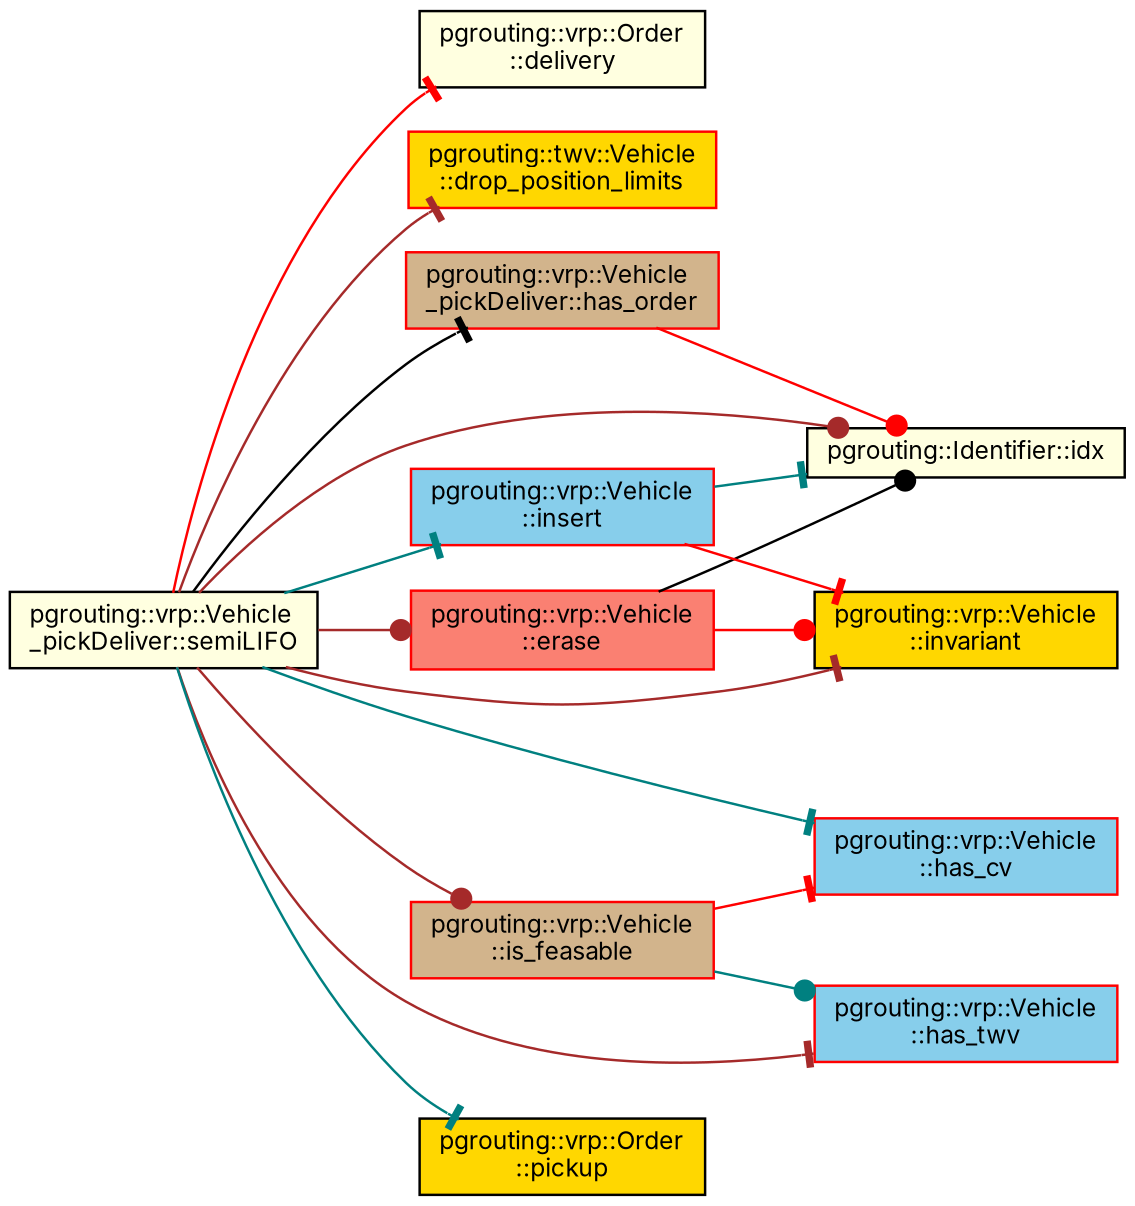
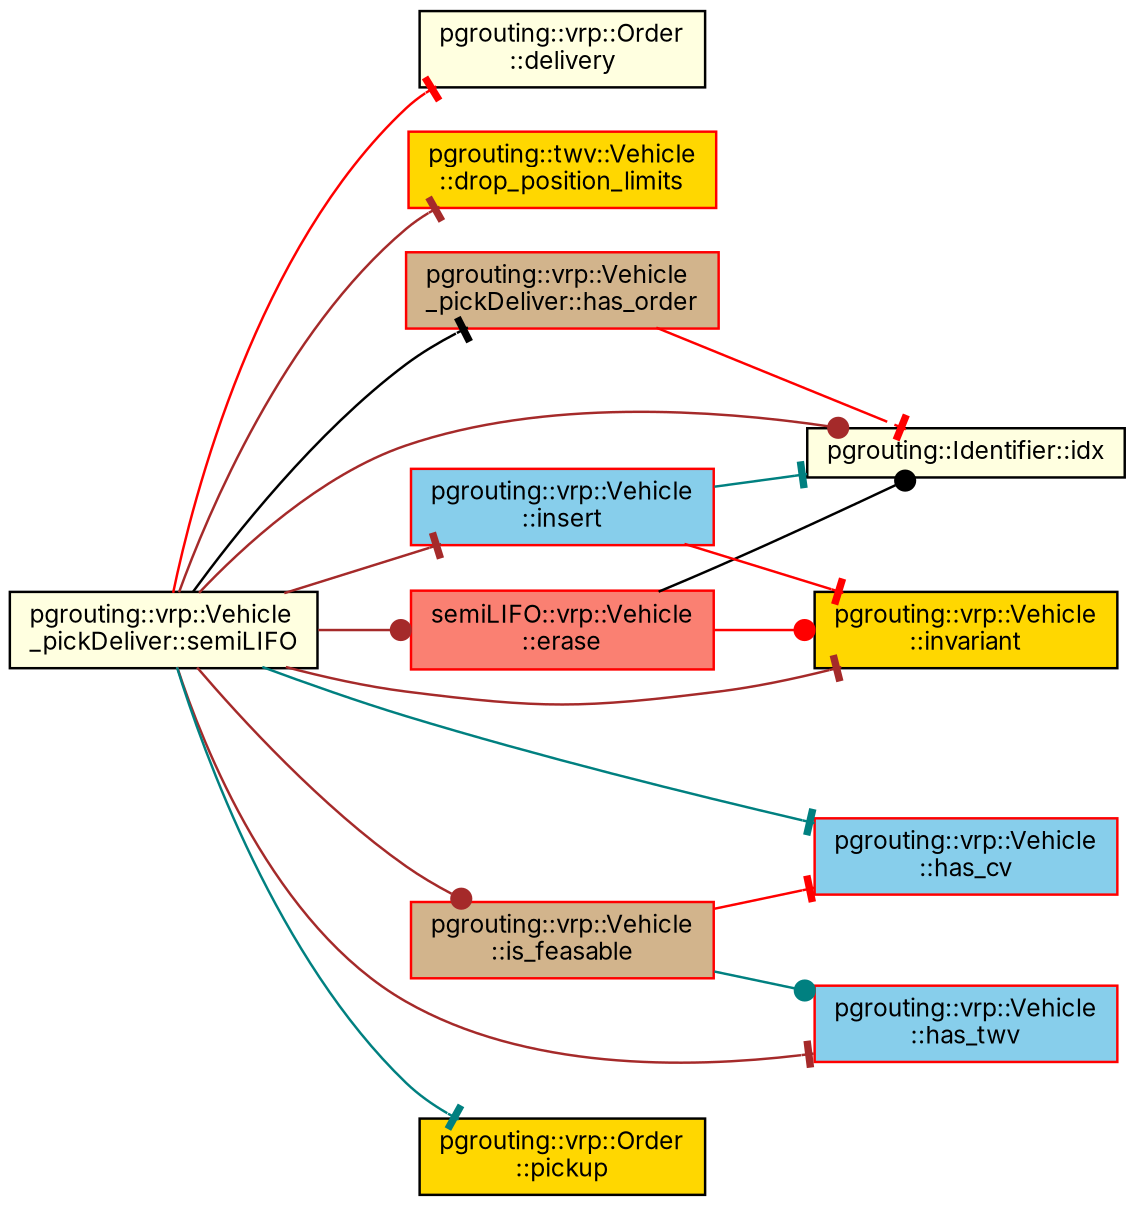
edge "pgrouting::vrp::Vehicle _pickDeliver::has_order" -> "pgrouting::Identifier::idx": arrowhead dot -> tee
edge "pgrouting::vrp::Vehicle _pickDeliver::semiLIFO" -> "pgrouting::vrp::Vehicle ::insert": color teal -> brown
node "pgrouting::vrp::Vehicle ::erase": label "pgrouting::vrp::Vehicle ::erase" -> "semiLIFO::vrp::Vehicle ::erase"
